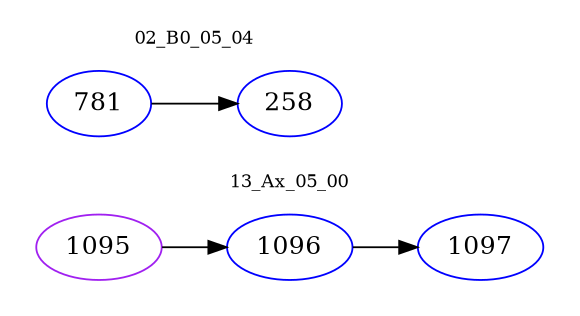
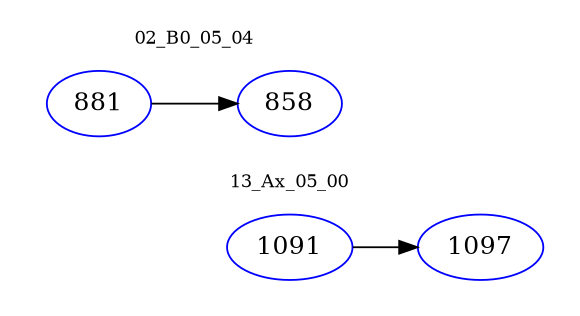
node "781": label "781" -> "881"
node "258": label "258" -> "858"
node "1095": removed
node "1096": label "1096" -> "1091"
